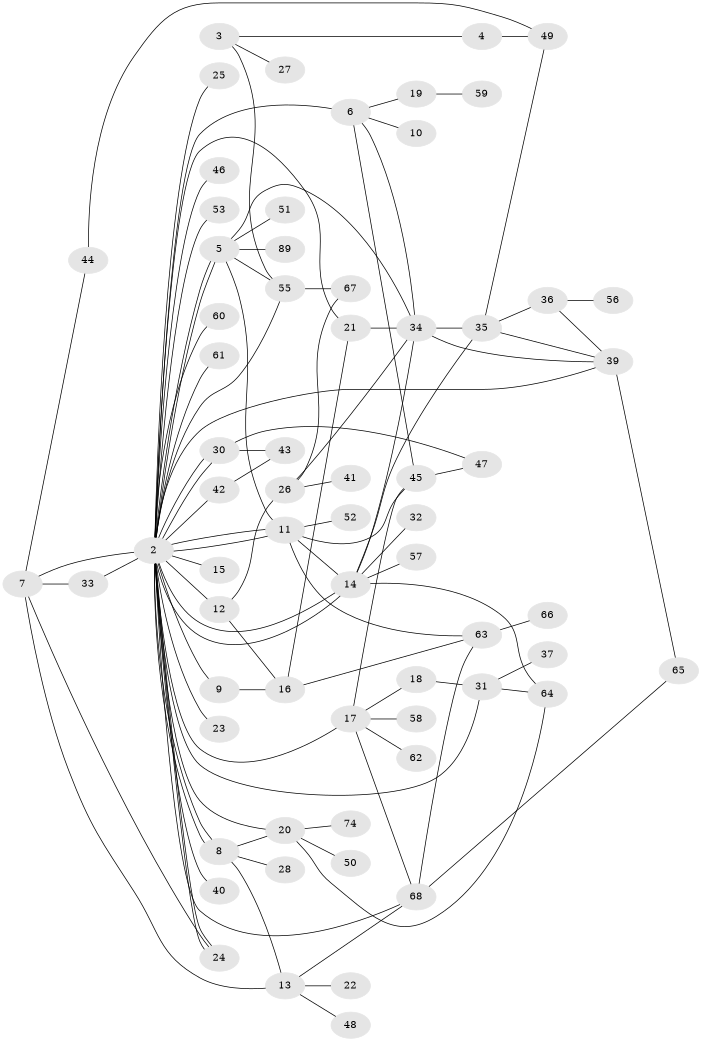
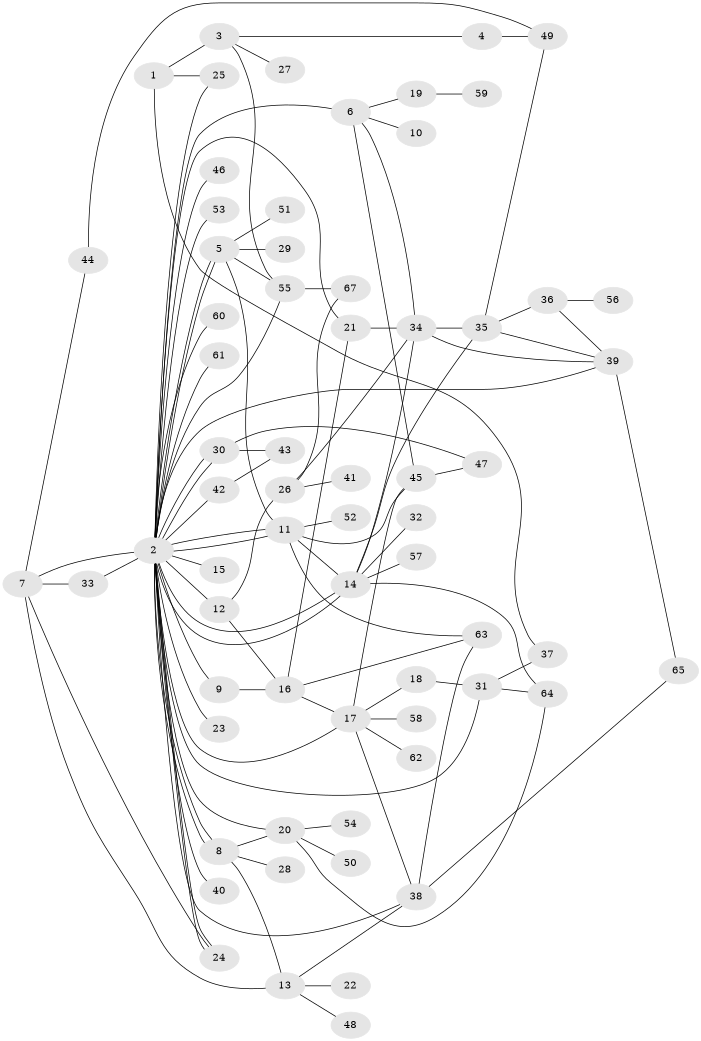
node "1": added
edge "5" -- "34": removed
node "89": label "89" -> "29"
node "66": removed
edge "16" -- "17": added
node "74": label "74" -> "54"
node "68": label "68" -> "38"
